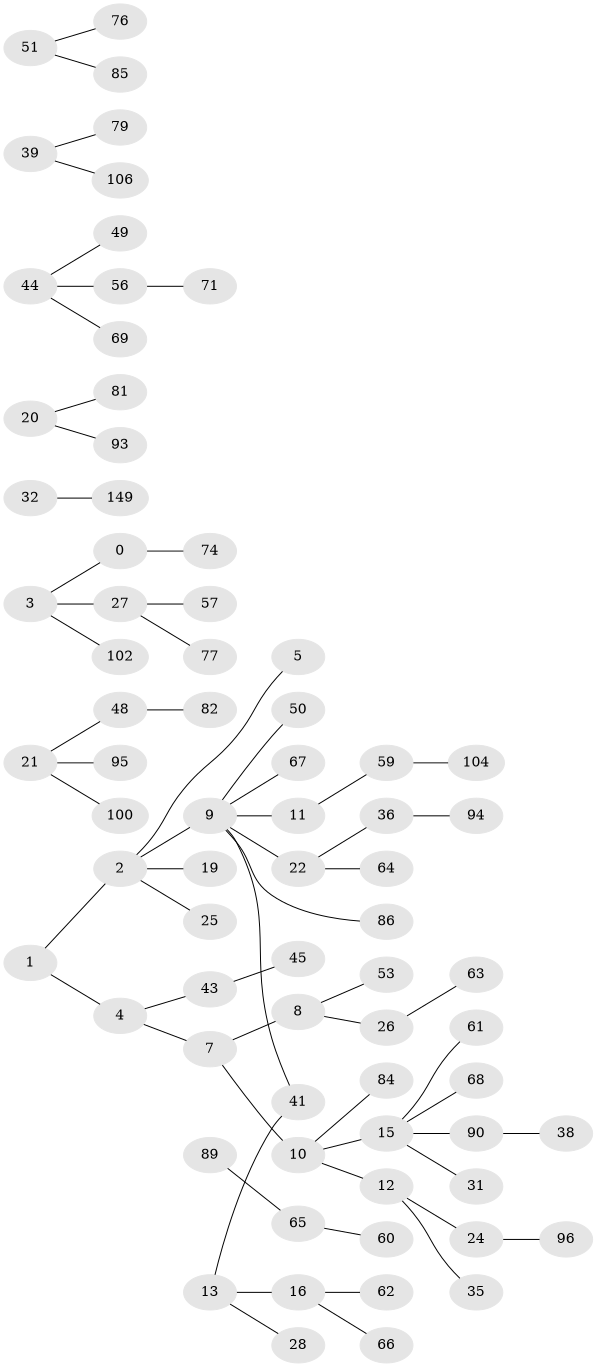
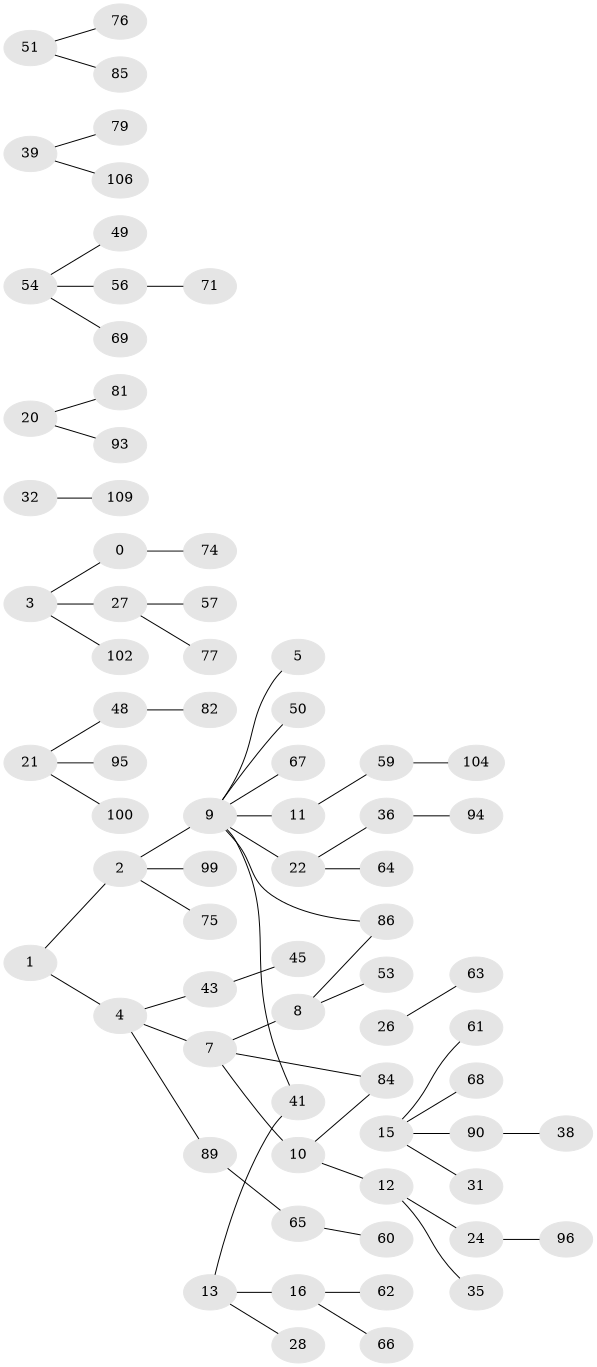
node "44": label "44" -> "54"
node "149": label "149" -> "109"
edge "5" -- "2": now "5" -- "9"
node "19": label "19" -> "99"
node "25": label "25" -> "75"
edge "8" -- "26": now "8" -- "86"
edge "7" -- "84": added
edge "4" -- "89": added
edge "15" -- "10": removed
